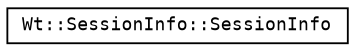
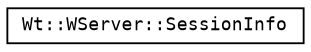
node "Wt::SessionInfo::SessionInfo": label "Wt::SessionInfo::SessionInfo" -> "Wt::WServer::SessionInfo"
